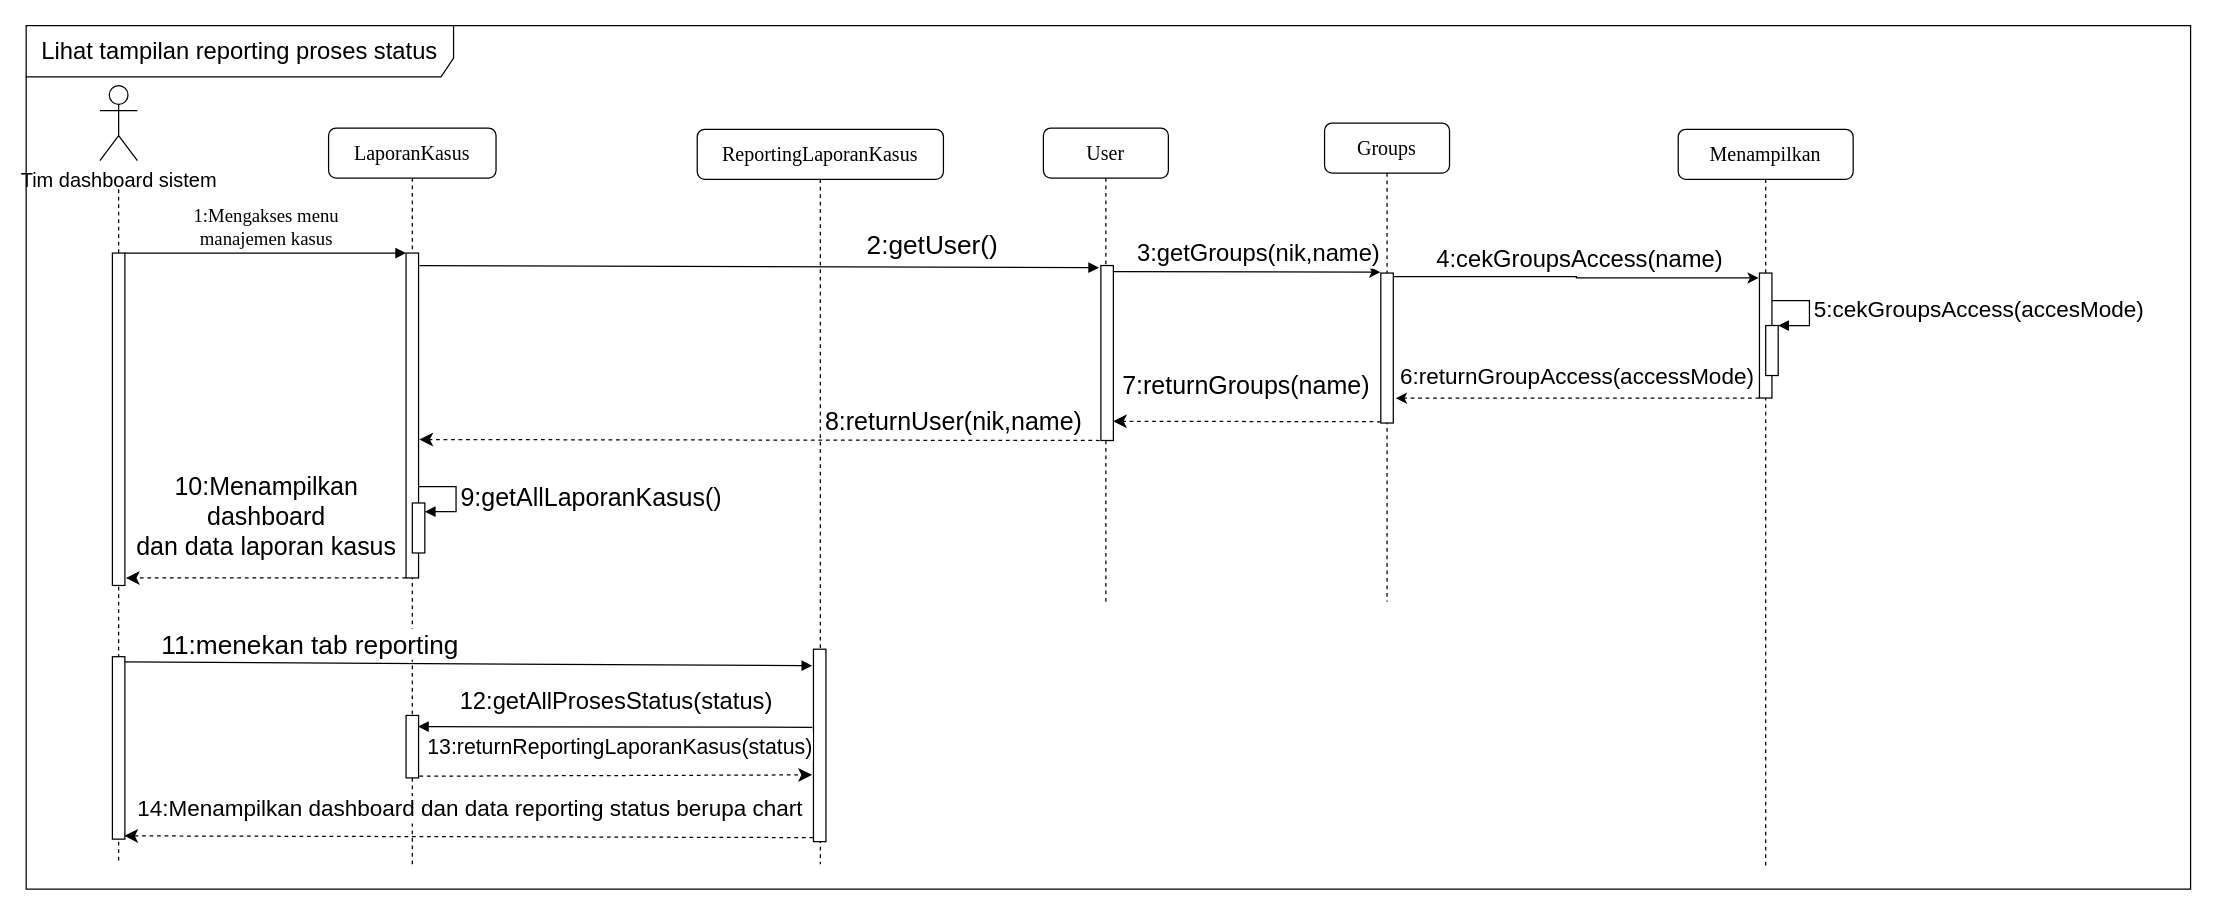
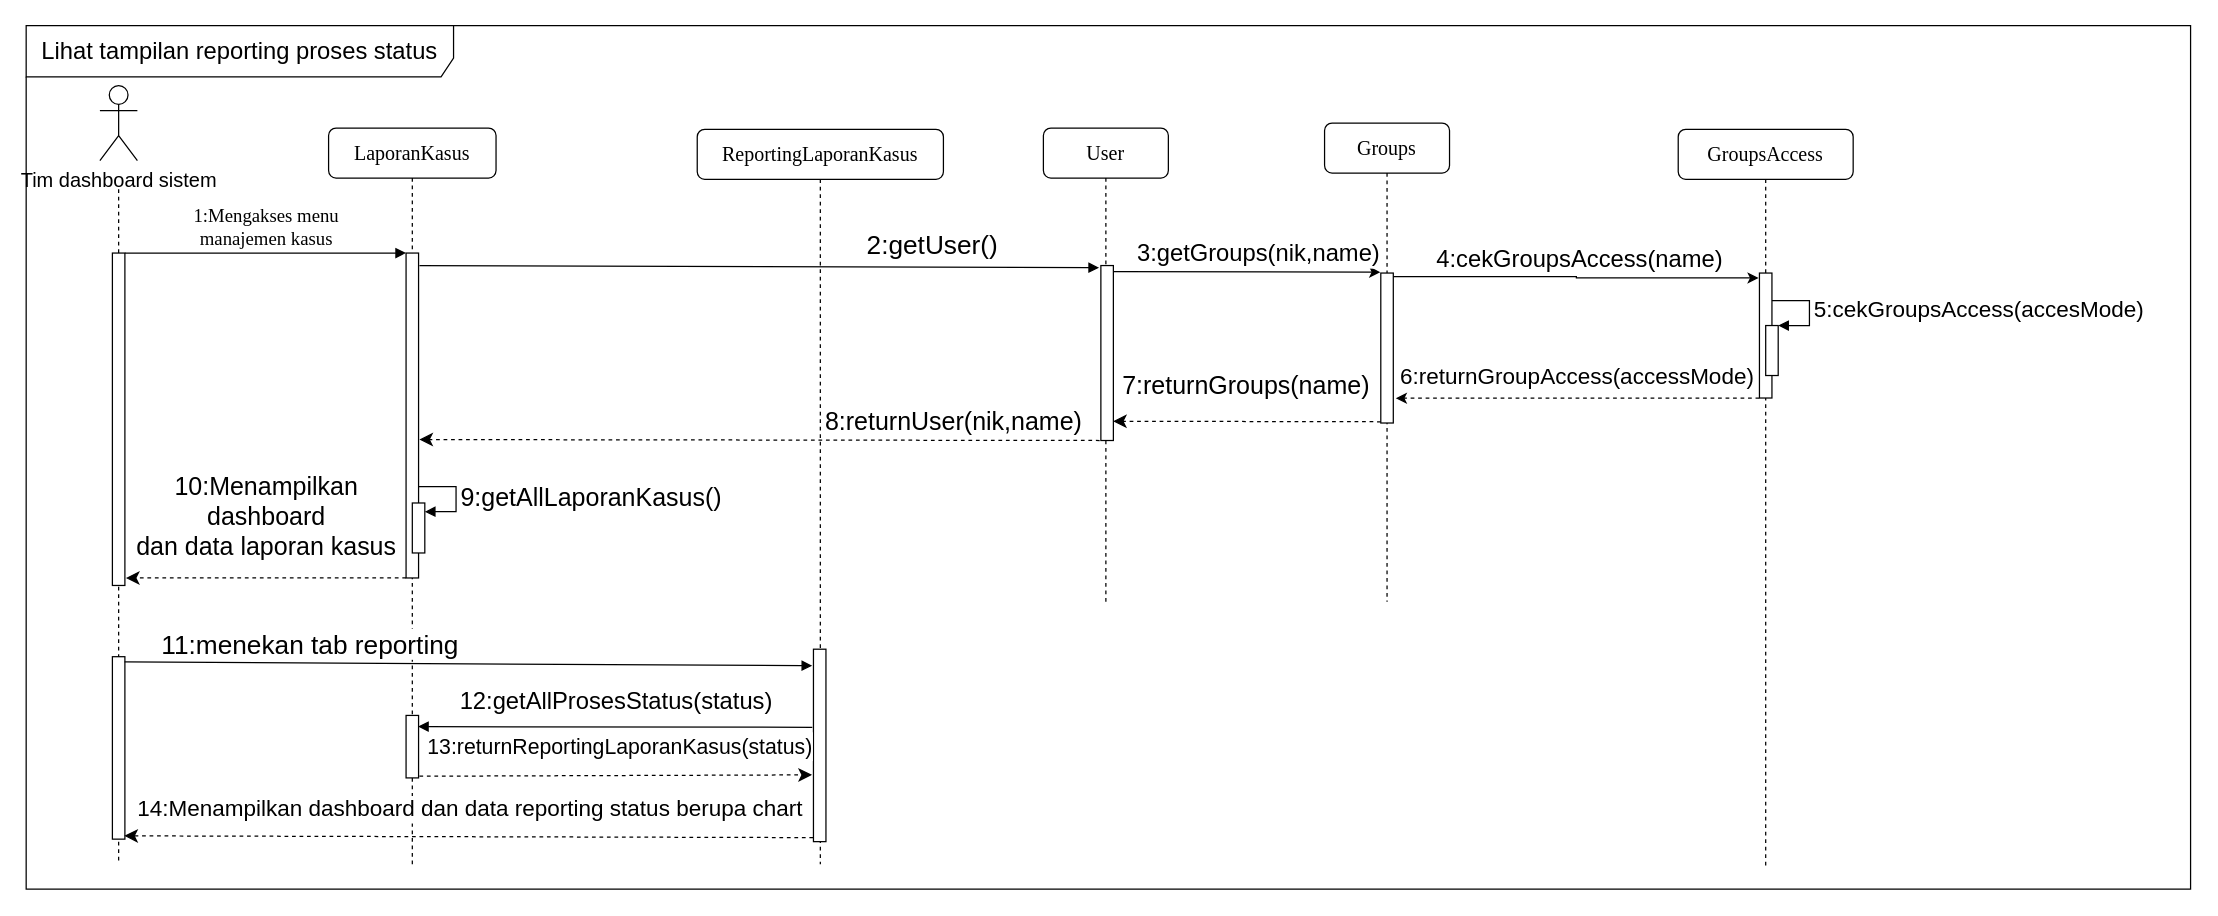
node "Menampilkan": label "Menampilkan" -> "GroupsAccess"
